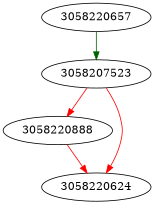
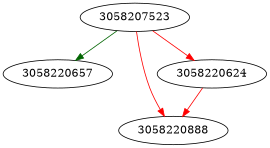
edge "3058220657" -> "3058207523": reversed
edge "3058220888" -> "3058220624": reversed
